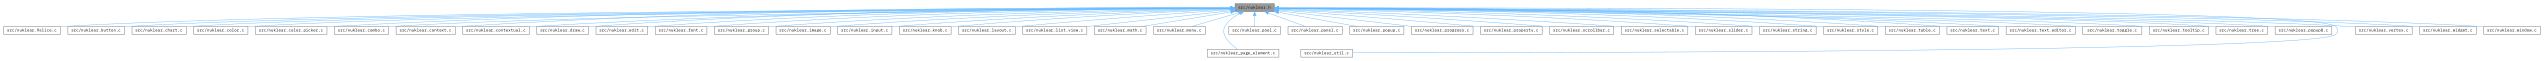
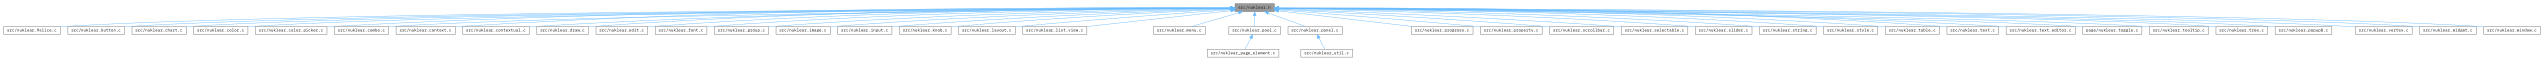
node "src/nuklear_math.c": removed
edge "src/nuklear_page_element.c" -> "src/nuklear.h": now "src/nuklear_page_element.c" -> "src/nuklear_pool.c"
node "src/nuklear_popup.c": removed
node "src/nuklear_toggle.c": label "src/nuklear_toggle.c" -> "page/nuklear_toggle.c"
edge "src/nuklear_util.c" -> "src/nuklear.h": now "src/nuklear_util.c" -> "src/nuklear_panel.c"
